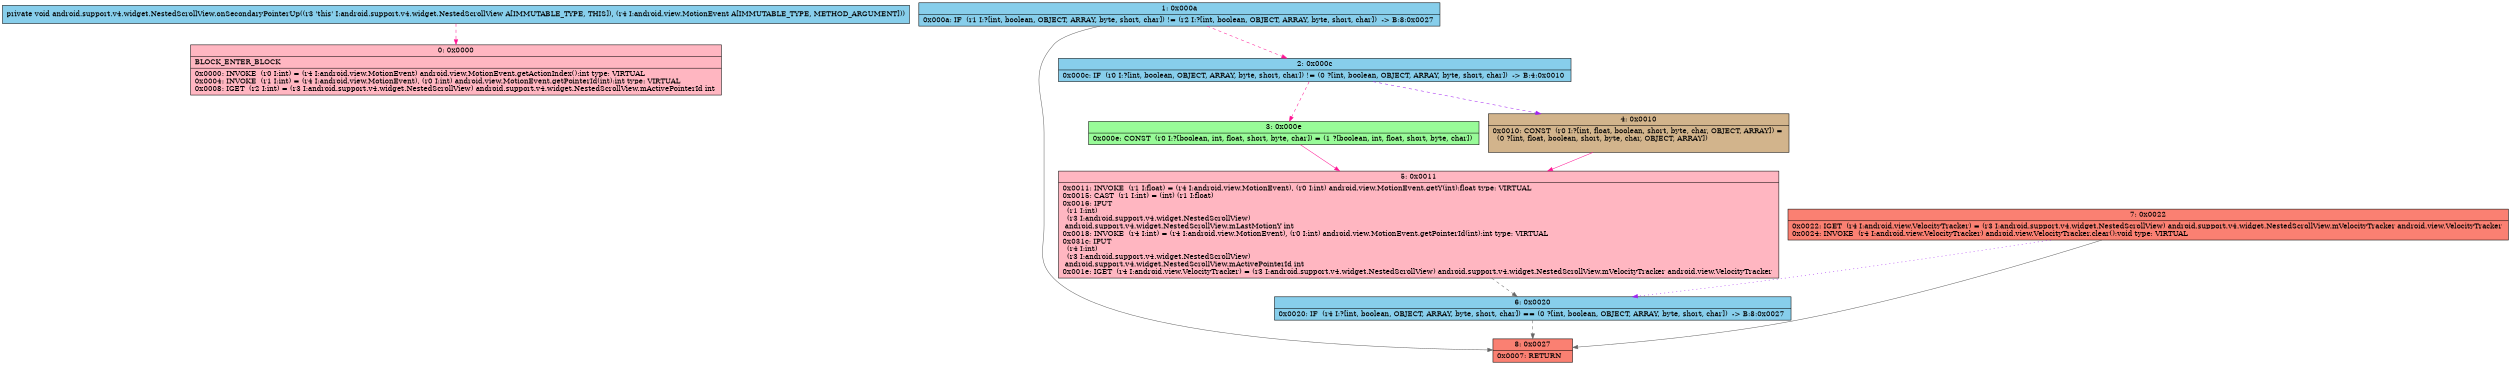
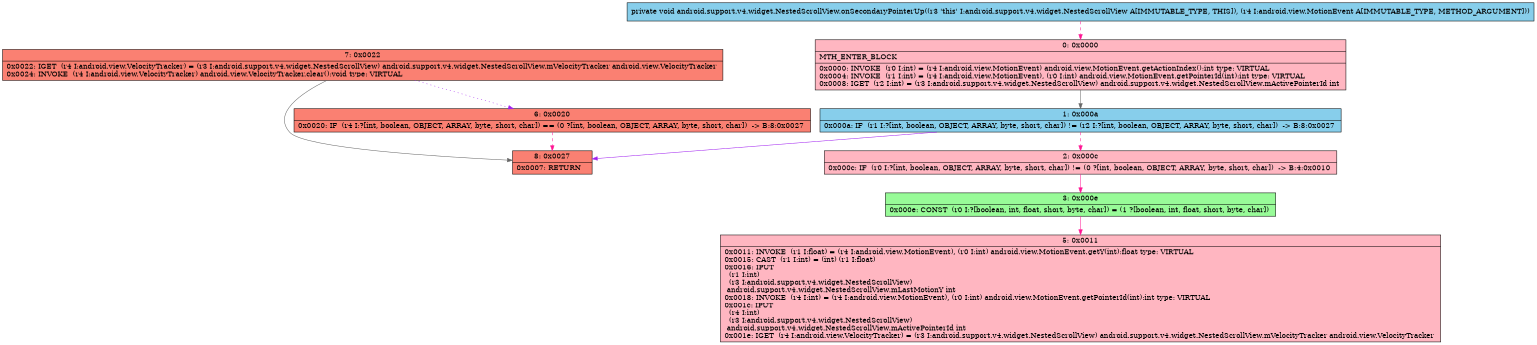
node "0: 0x0000": text "BLOCK_ENTER_BLOCK" -> "MTH_ENTER_BLOCK"
node "2: 0x000c": fillcolor skyblue -> lightpink
edge "0: 0x0000" -> "1: 0x000a": added
edge "2: 0x000c" -> "3: 0x000e": style dashed -> solid
node "4: 0x0010": removed
node "5: 0x0011": text "0x031c: IPUT" -> "0x001c: IPUT"
edge "5: 0x0011" -> "6: 0x0020": removed
node "6: 0x0020": fillcolor skyblue -> salmon
edge "1: 0x000a" -> "8: 0x0027": color gray40 -> purple
edge "6: 0x0020" -> "8: 0x0027": color gray40 -> deeppink
